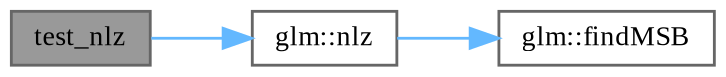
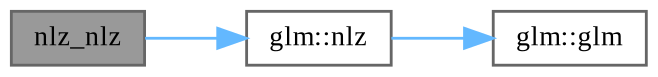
node "test_nlz": label "test_nlz" -> "nlz_nlz"
node "glm::findMSB": label "glm::findMSB" -> "glm::glm"
